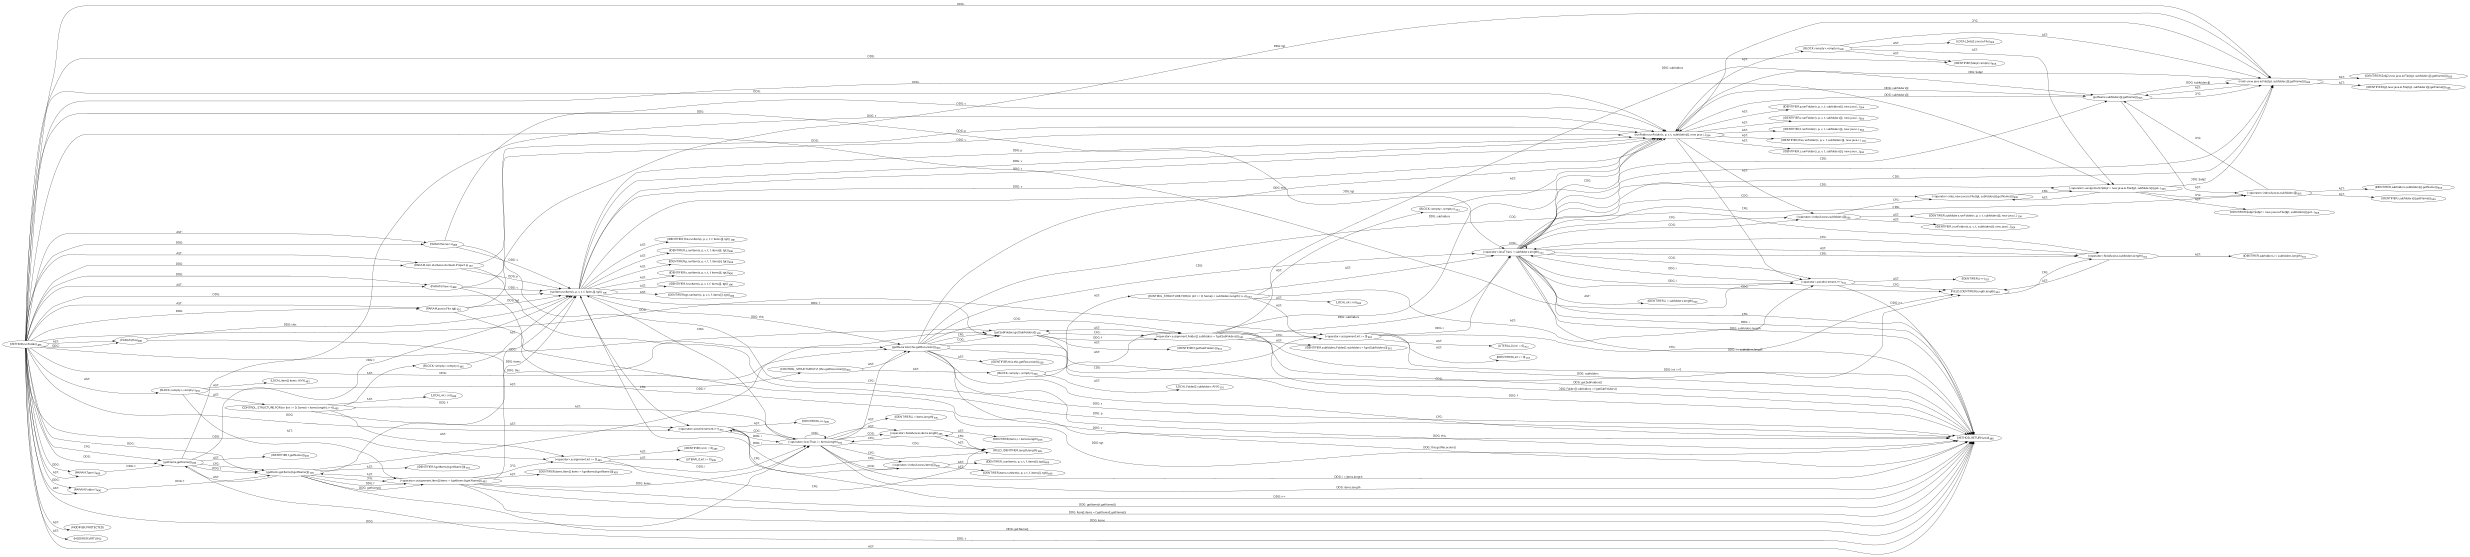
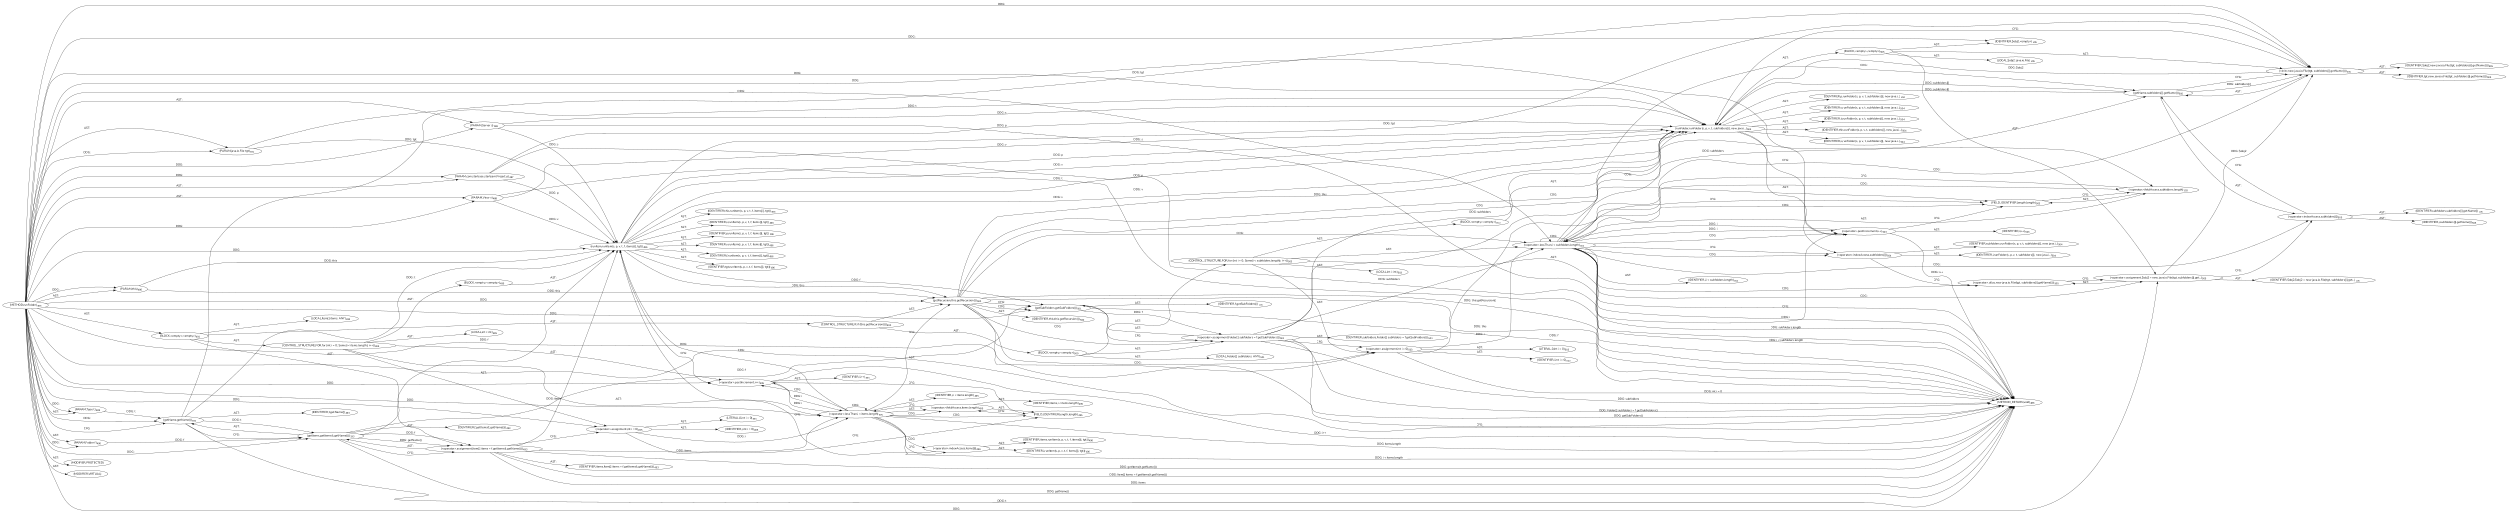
node "(IDENTIFIER,subfolders,i < subfolders.length)": removed
edge "(PARAM,java.io.File tgt)" -> "(METHOD_RETURN,void)": removed, label "DDG: tgt"
